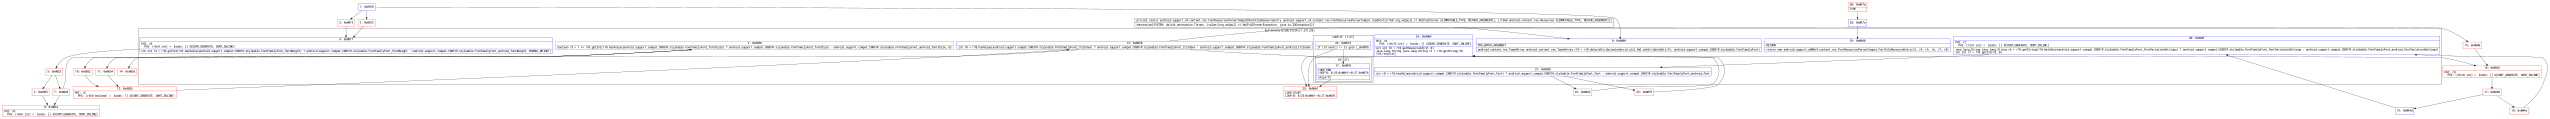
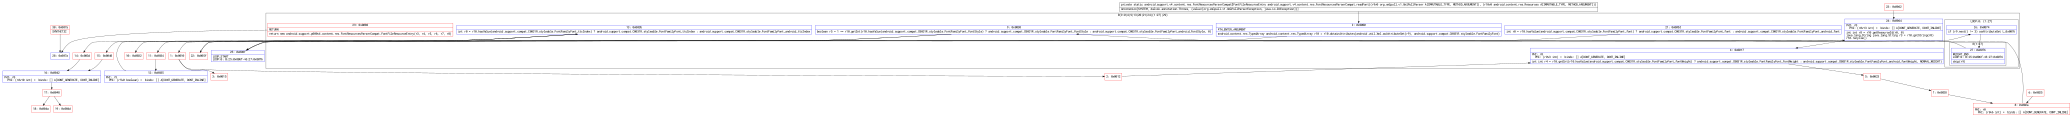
node "1: 0x0010": color blue -> red
edge "1: 0x0010" -> "0: 0x0000": reversed
node "30: 0x007a": text "TYPE" -> "SYNTHETIC"
edge "3: 0x0015" -> "4: 0x0017": now "24: 0x0064" -> "4: 0x0017"
edge "28: 0x007a" -> "29: 0x0080": reversed
node "9: 0x0030": color red -> blue
node "29: 0x0080": color blue -> red
node "20: 0x004f": removed
node "26: 0x0074": text "if (r9.next() != 3) goto L_0x0076" -> "if (r9.next() != 3) asAttributeSet L_0x0076"
edge "13: 0x003b" -> "16: 0x0042": now "14: 0x003d" -> "16: 0x0042"
edge "7: 0x0028" -> "9: 0x0030": now "8: 0x002a" -> "9: 0x0030"
edge "26: 0x0074" -> "25: 0x006f": reversed
node "27: 0x0076": text "LOOP_END" -> "WEIGHT_END"
node "16: 0x0042": color red -> blue
edge "5: 0x0023" -> "6: 0x0025": removed
edge "10: 0x0032" -> "12: 0x0035": removed
edge "21: 0x005d" -> "23: 0x0062": removed
node "12: 0x0035": color red -> blue
node "25: 0x006f": color red -> blue
node "19: 0x004d": color blue -> red
